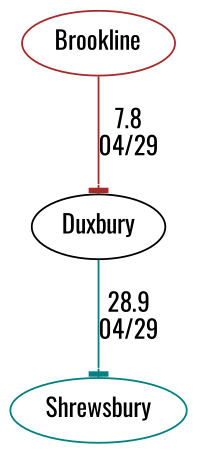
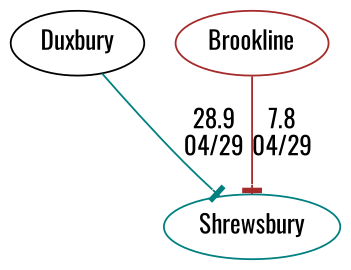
edge "Brookline" -> "Duxbury": now "Brookline" -> "Shrewsbury"
